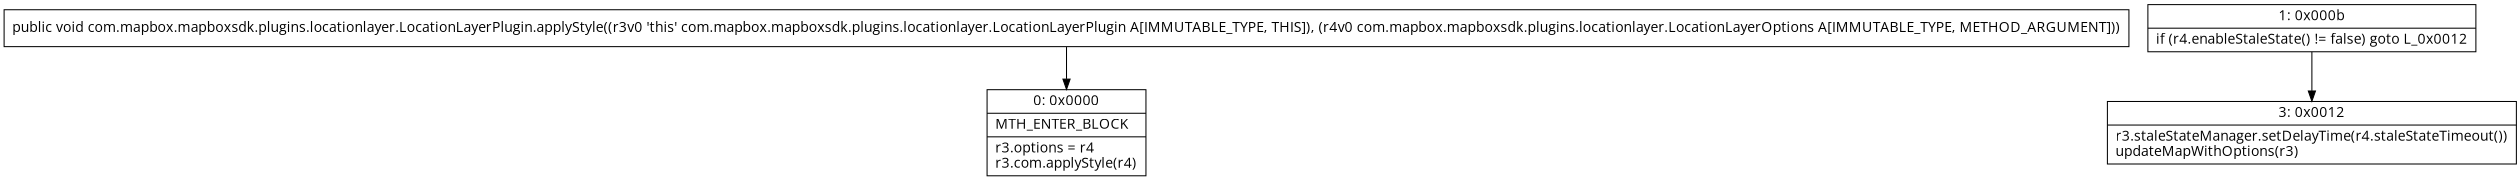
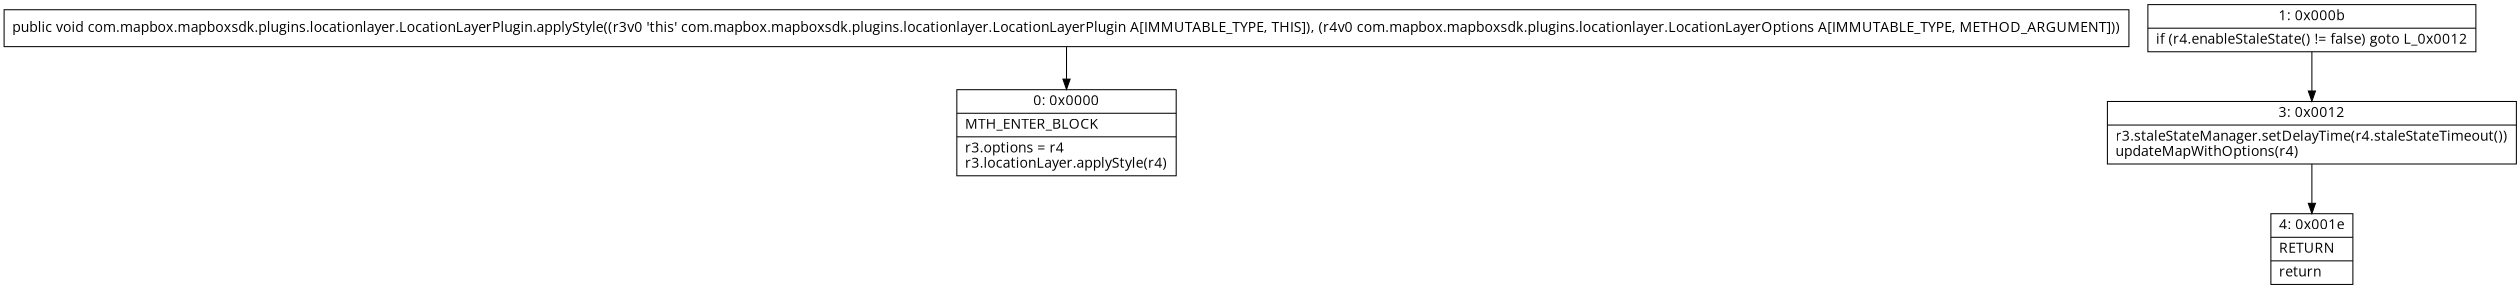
node "3: 0x0012": text "updateMapWithOptions(r3)" -> "updateMapWithOptions(r4)"
node "0: 0x0000": text "r3.com.applyStyle(r4)" -> "r3.locationLayer.applyStyle(r4)"
node "4: 0x001e": added
